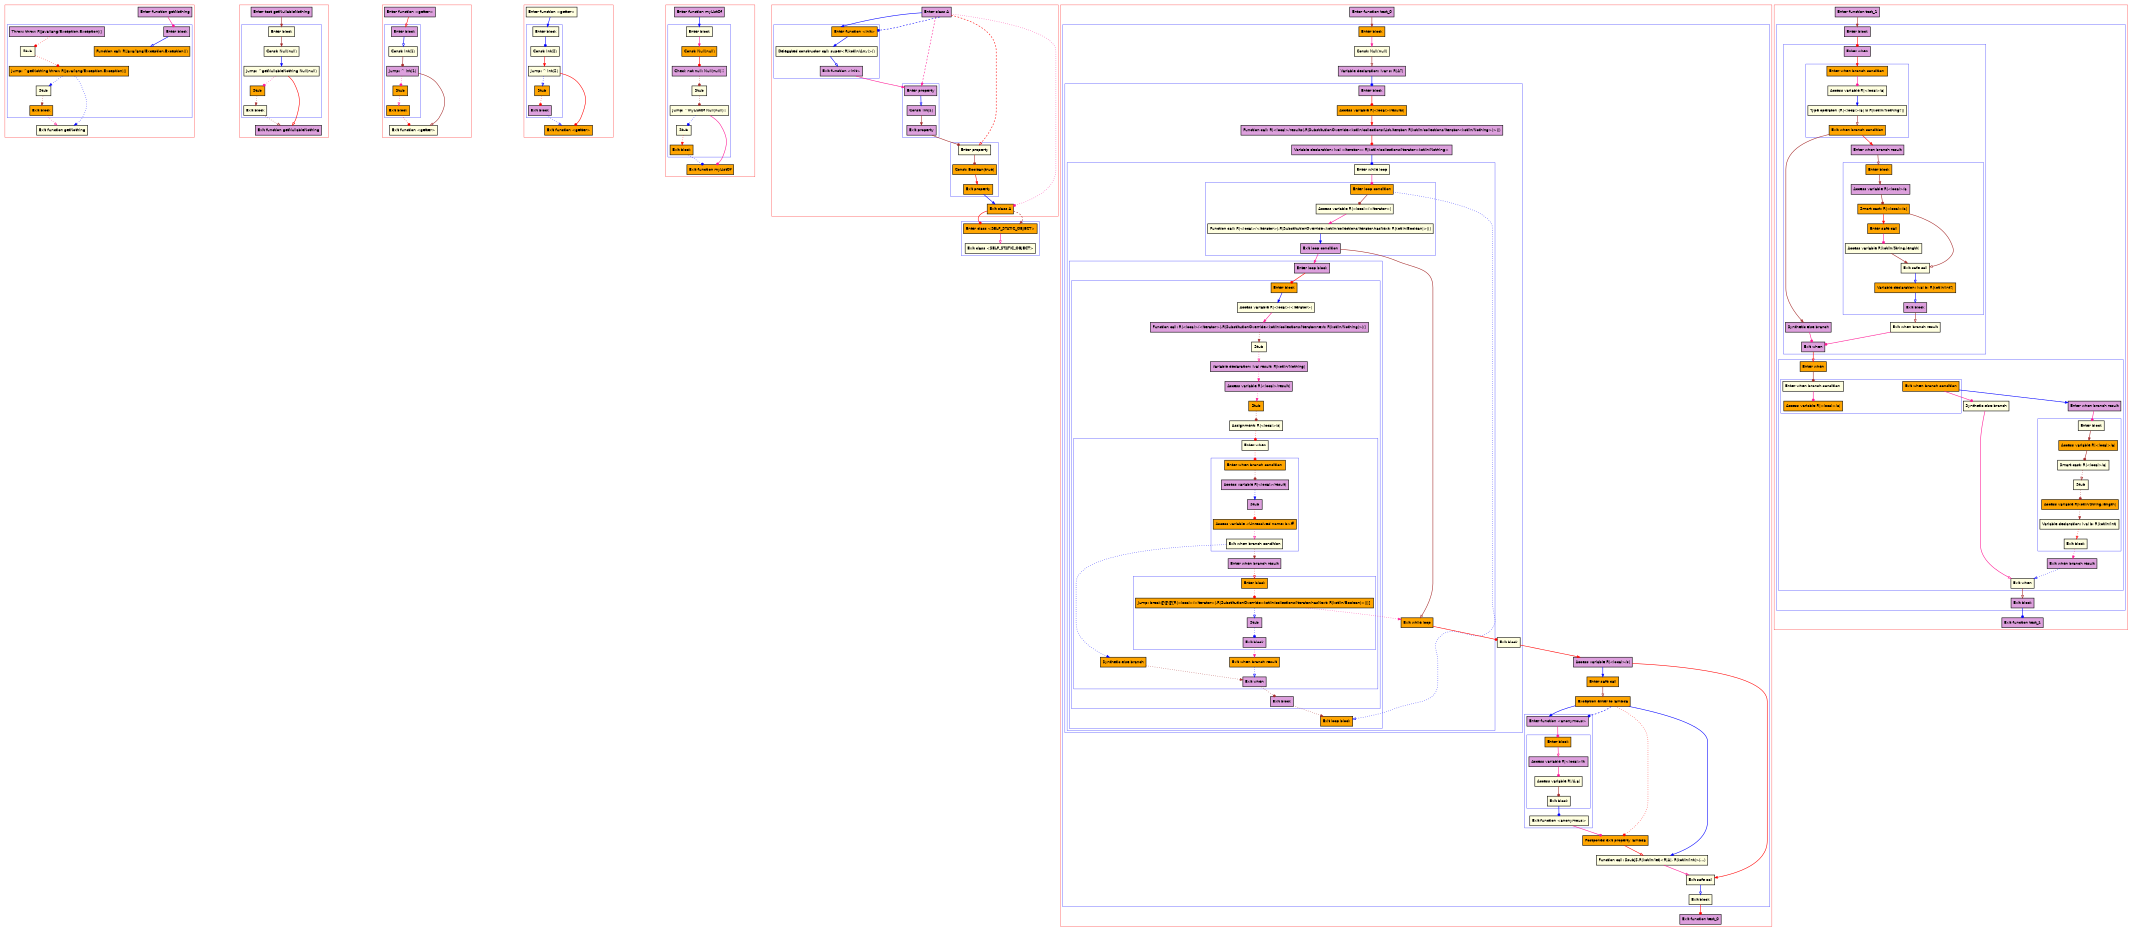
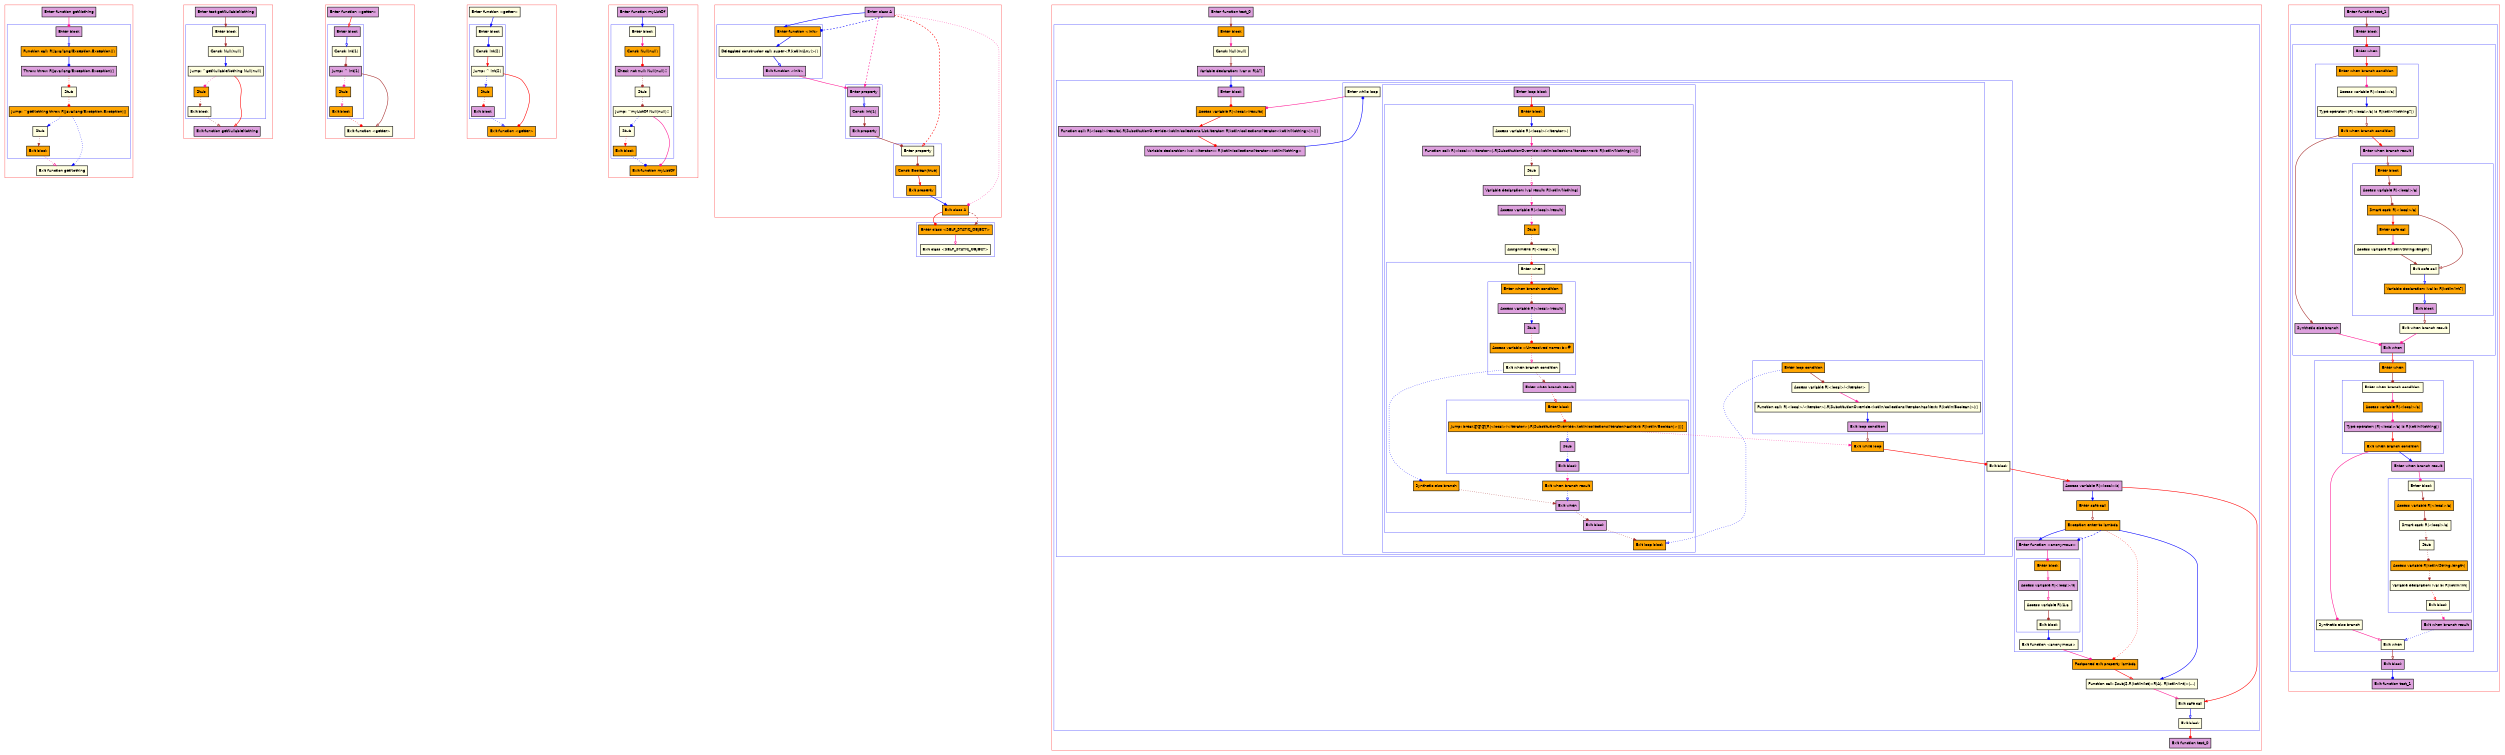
edge "Function call: R|java/lang/Exception.Exception|()" -> "Throw: throw R|java/lang/Exception.Exception|()": added
edge "Enter while loop" -> "Enter loop condition": now "Enter while loop" -> "Access variable R|<local>/results|"
edge "Exit loop condition" -> "Enter loop block": removed
node "Type operator: (R|<local>/a| is R|kotlin/Nothing|)": added
edge "Access variable R|<local>/it|" -> "Access variable R|/A.a|": arrowhead dot -> onormal
